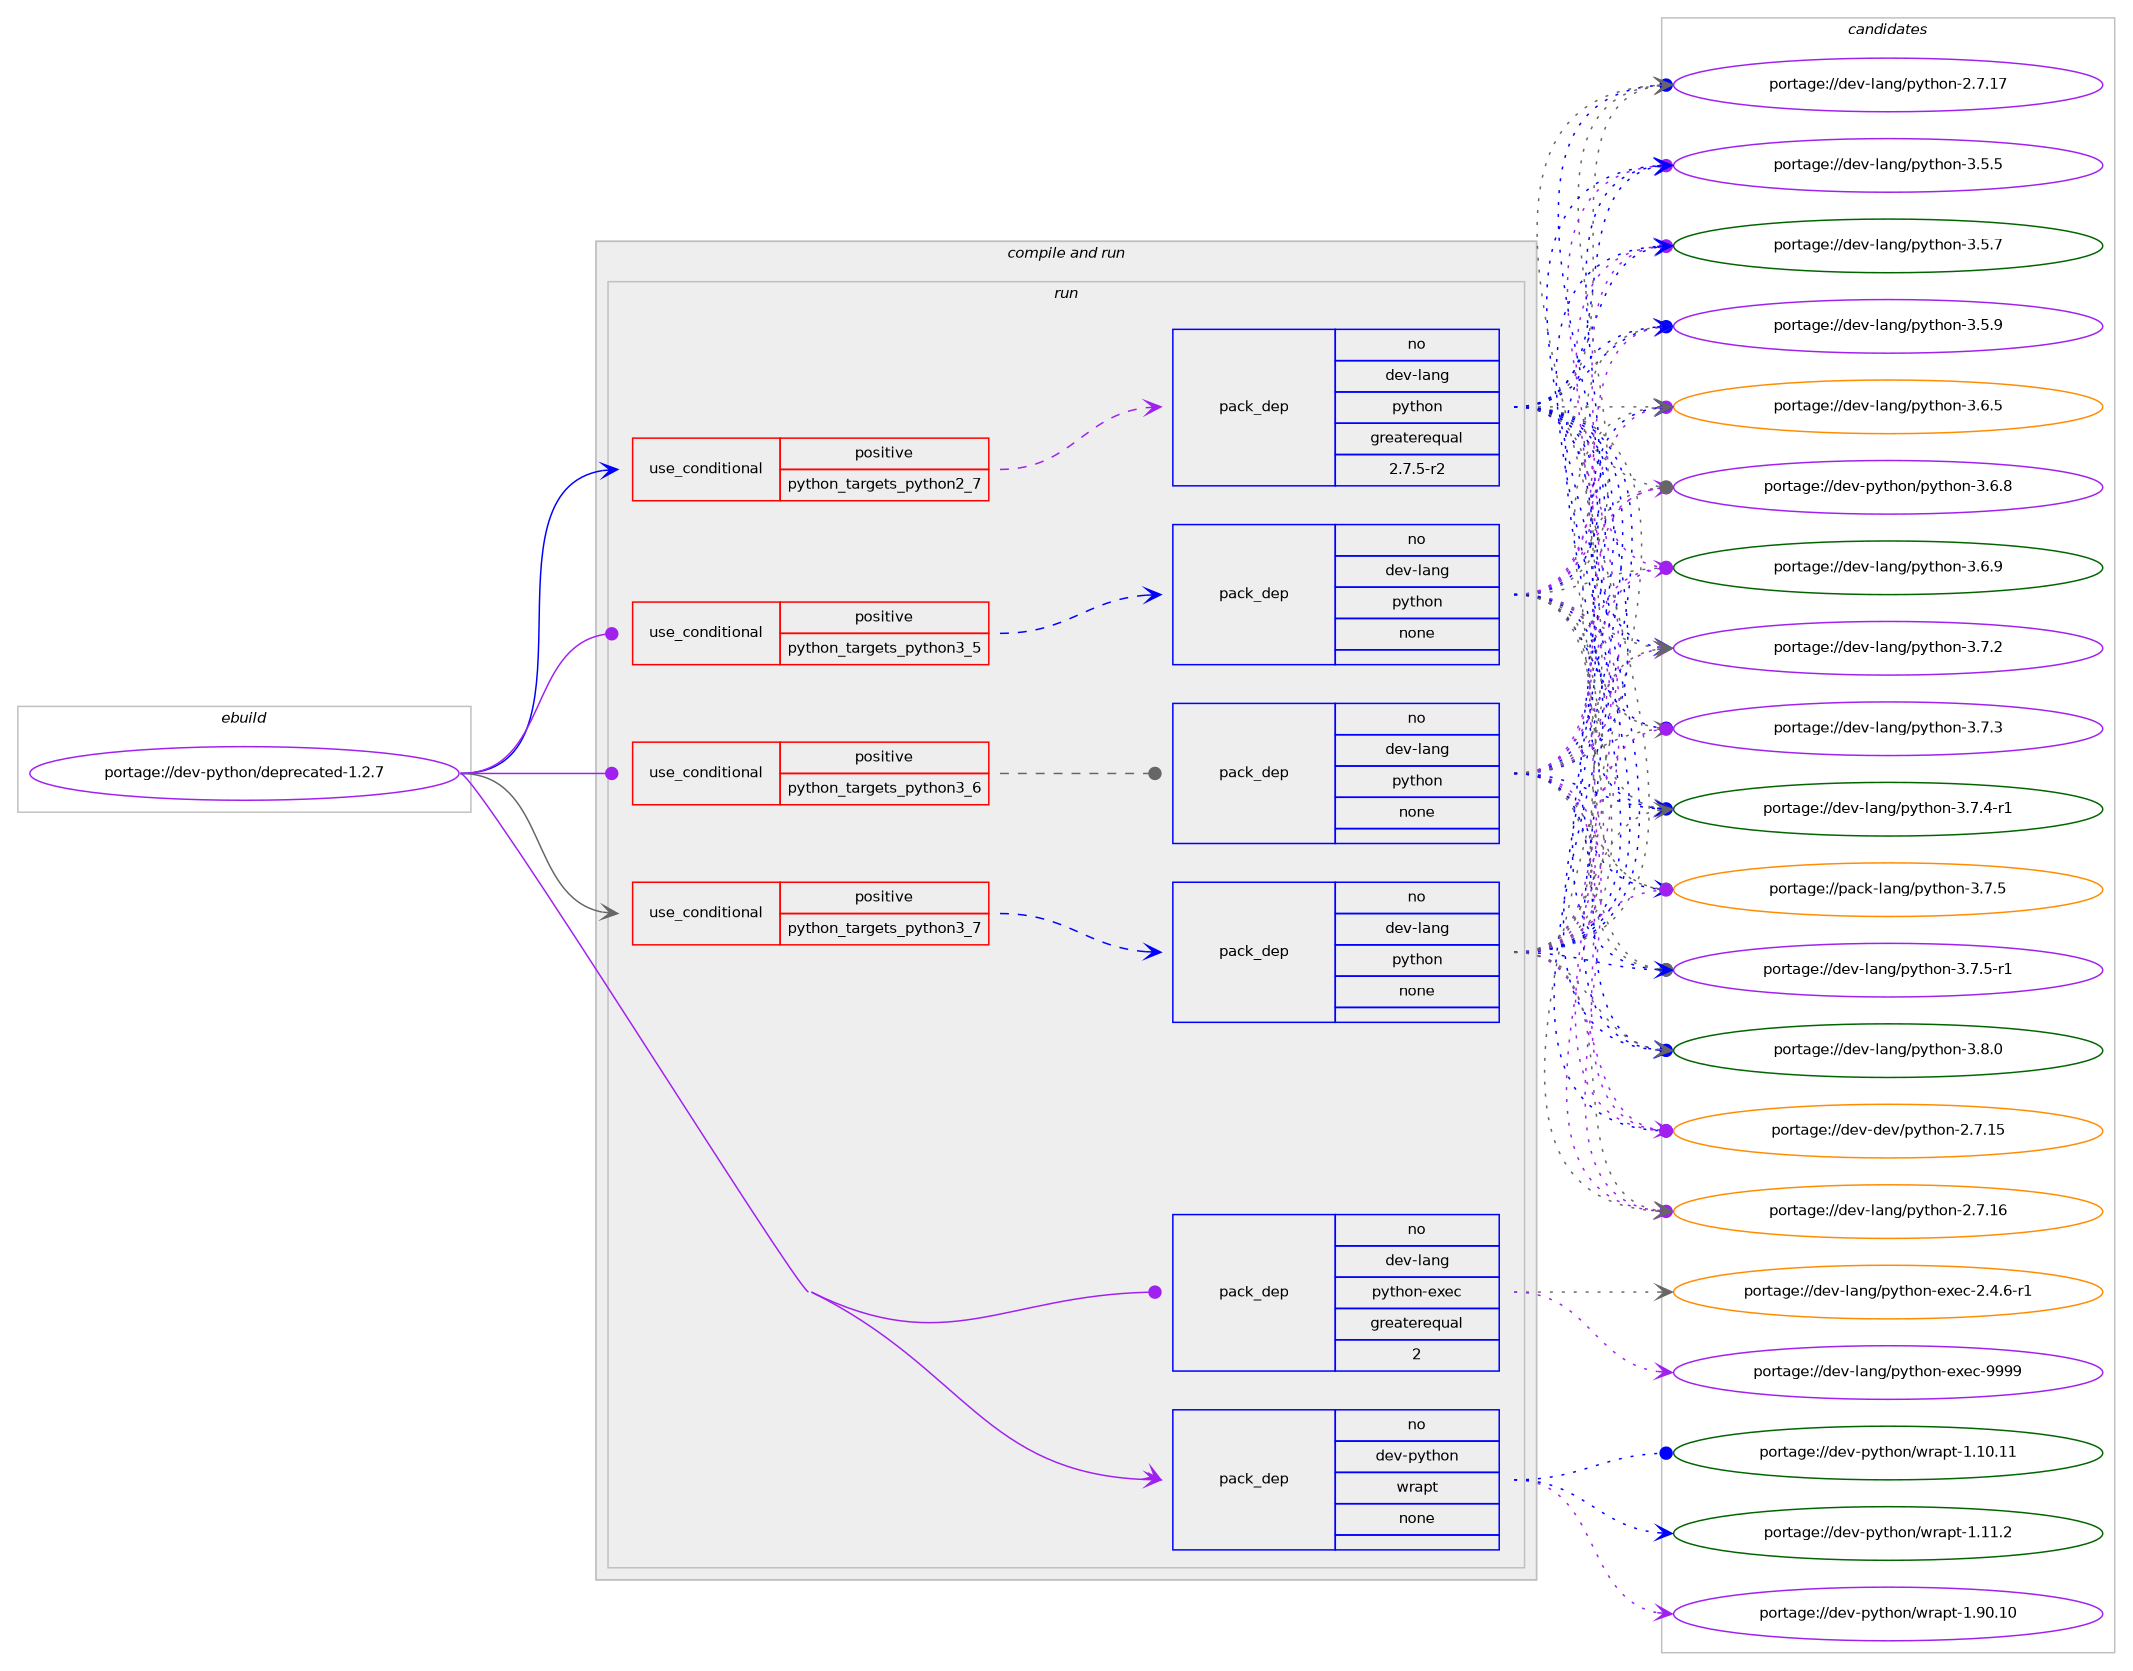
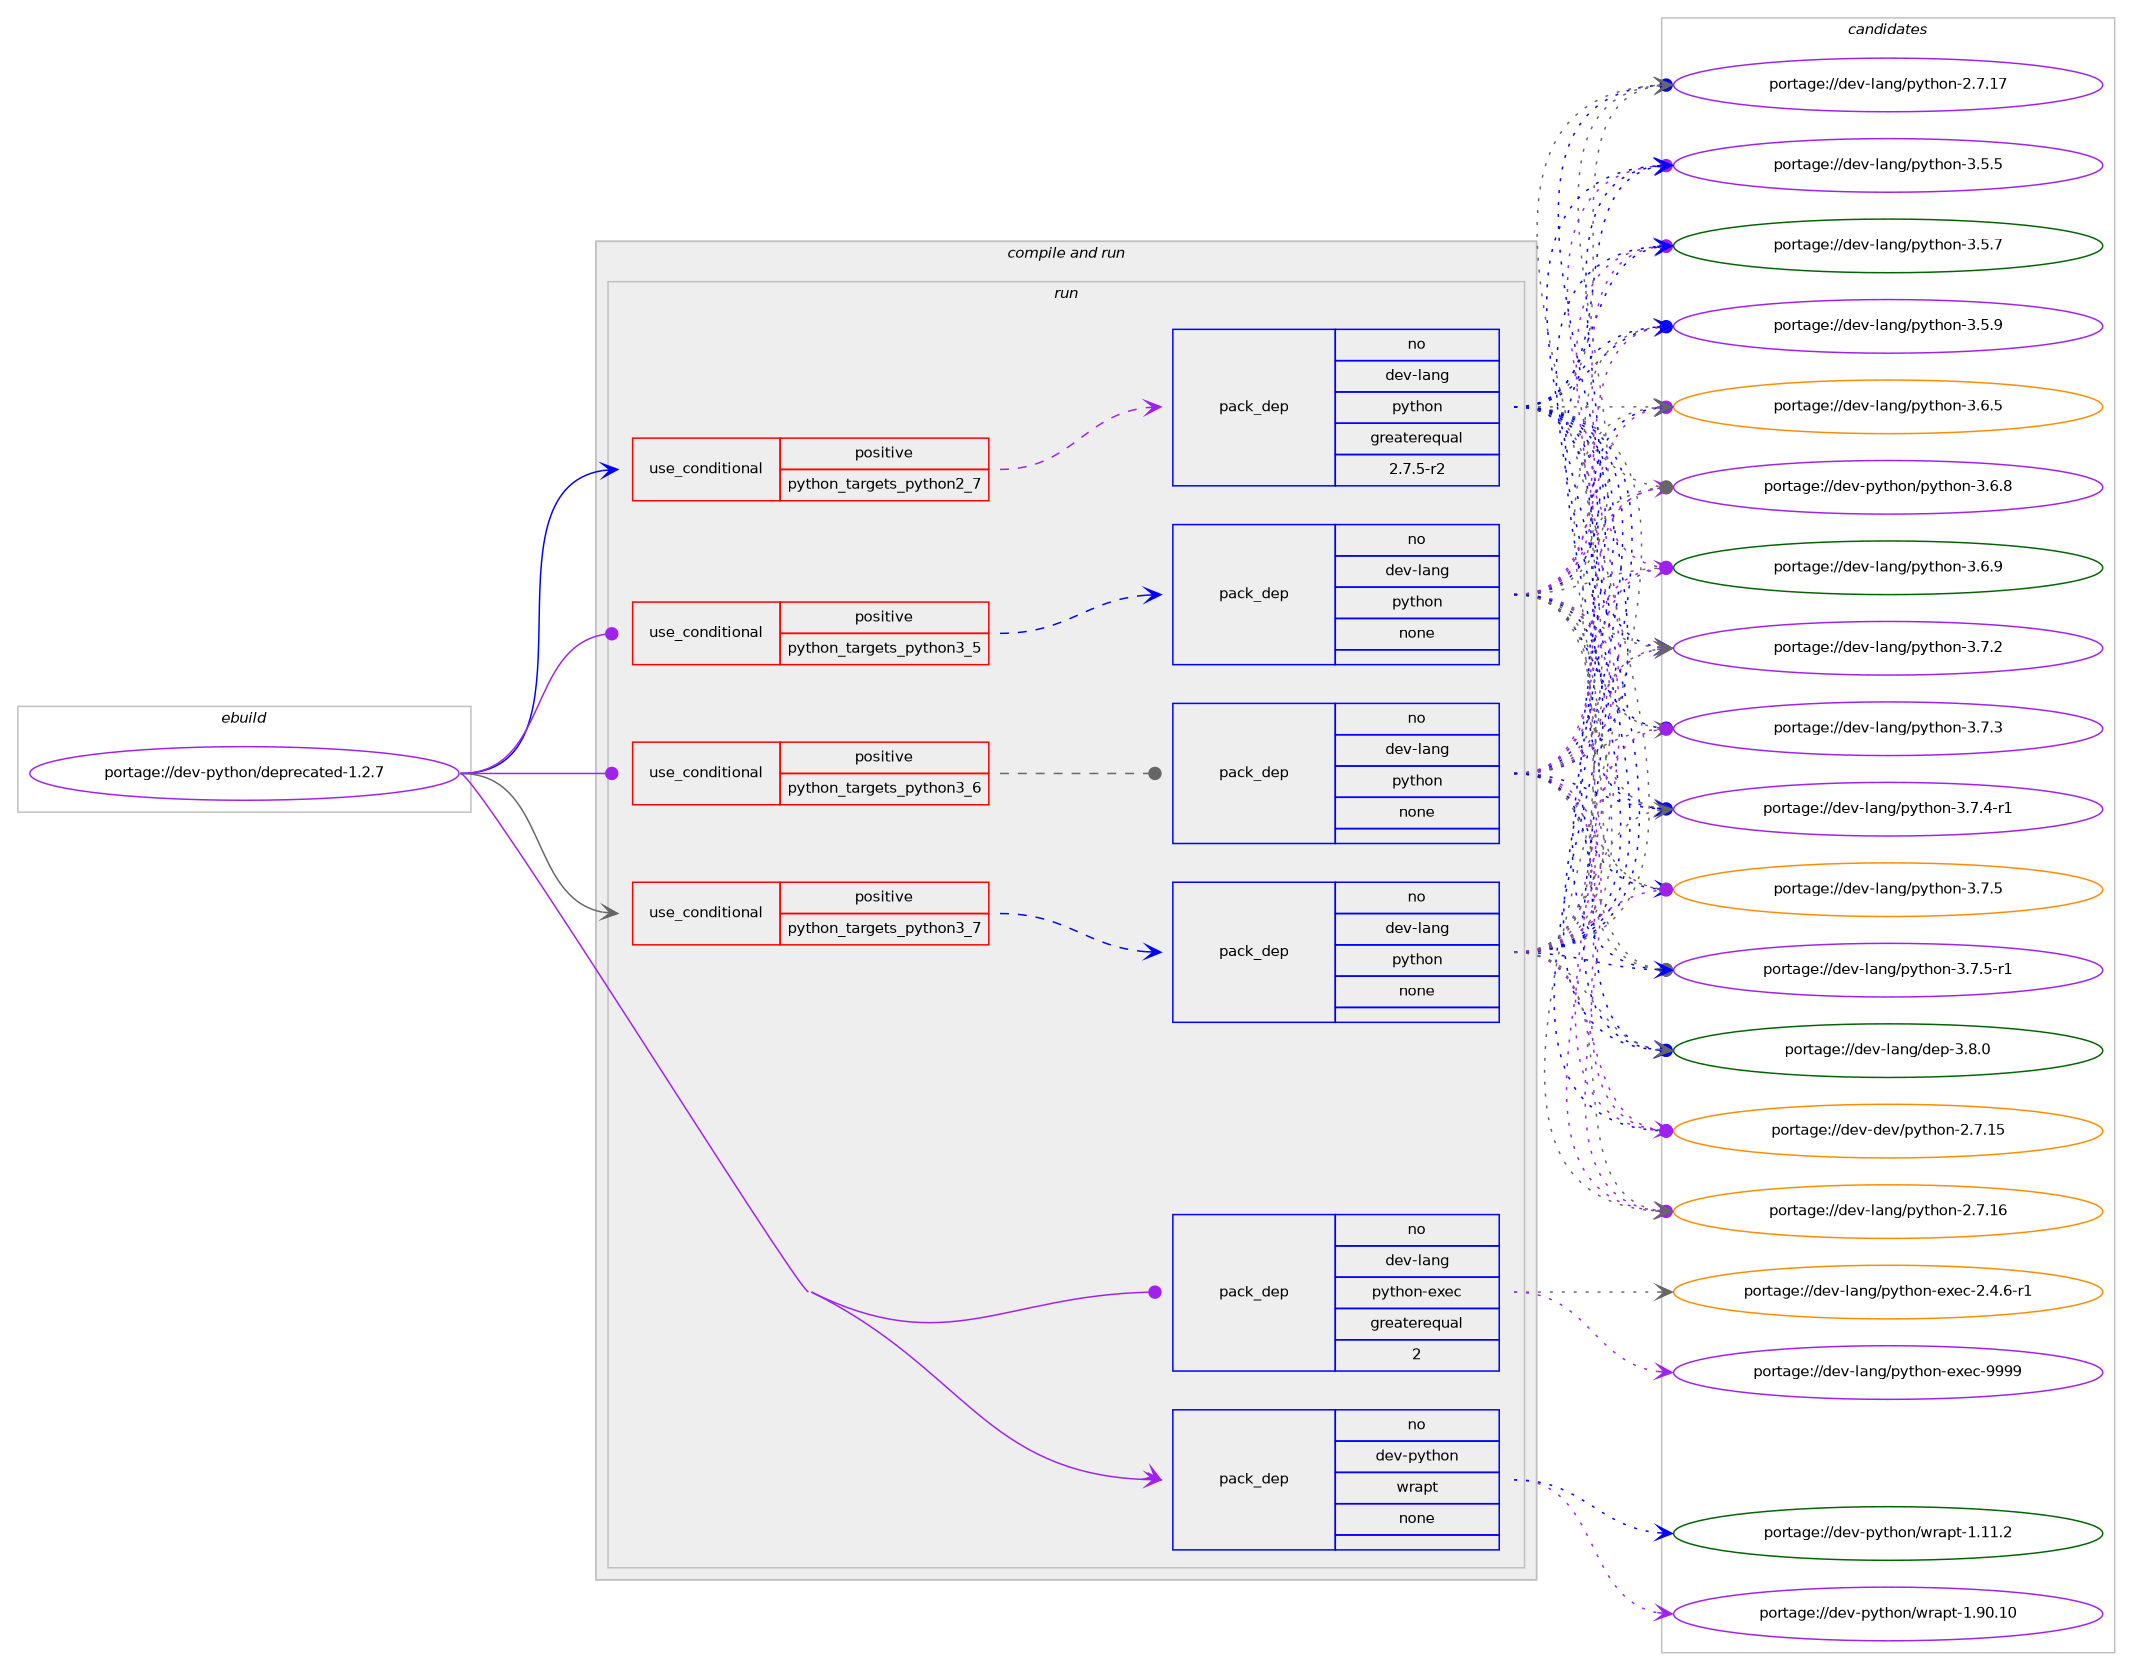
node "portage://dev-lang/python-3.7.4-r1": color darkgreen -> purple
node "portage://pack-lang/python-3.7.5": label "portage://pack-lang/python-3.7.5" -> "portage://dev-lang/python-3.7.5"
node "portage://dev-lang/python-3.8.0": label "portage://dev-lang/python-3.8.0" -> "portage://dev-lang/dep-3.8.0"
node "portage://dev-python/wrapt-1.10.11": removed
